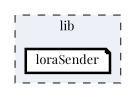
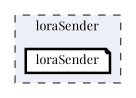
cluster "lib": label "lib" -> "loraSender"
